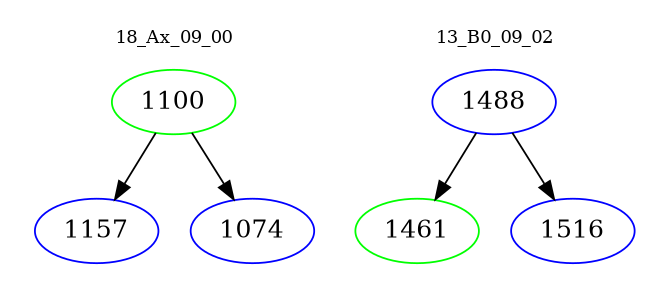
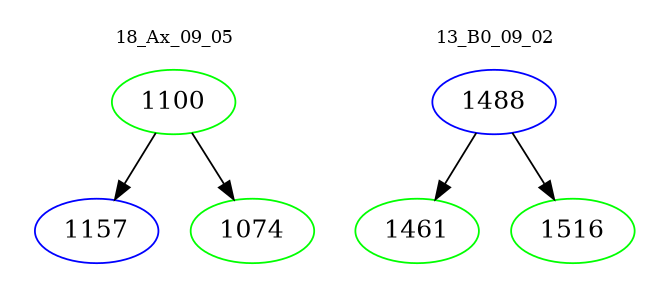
cluster "18_Ax_09_00": label "18_Ax_09_00" -> "18_Ax_09_05"
node "1074": color blue -> green
node "1516": color blue -> green
